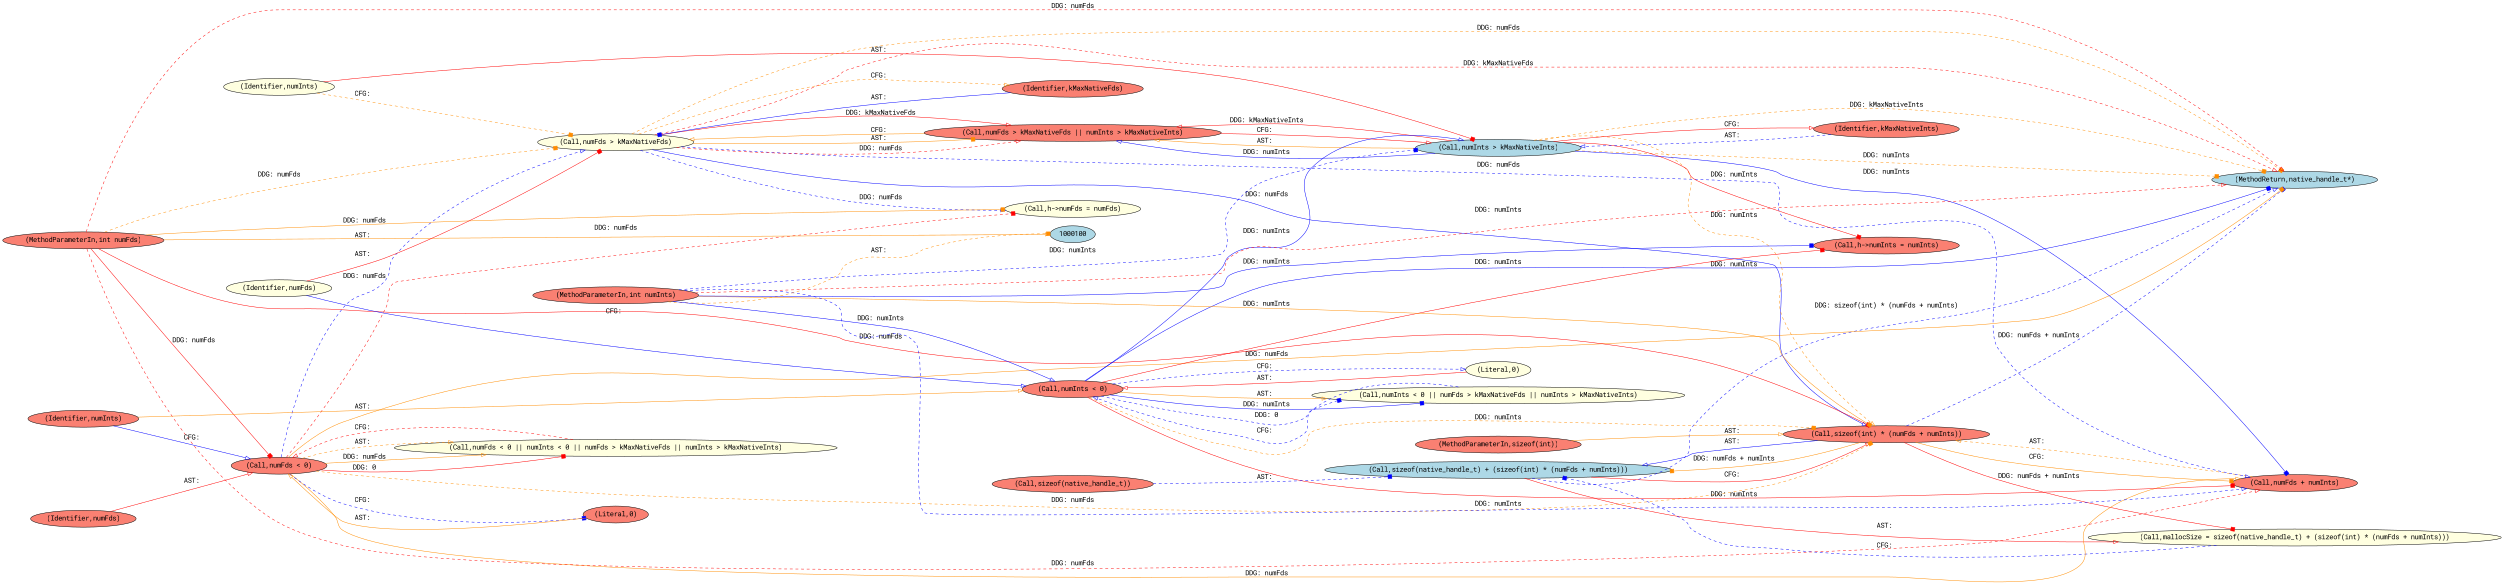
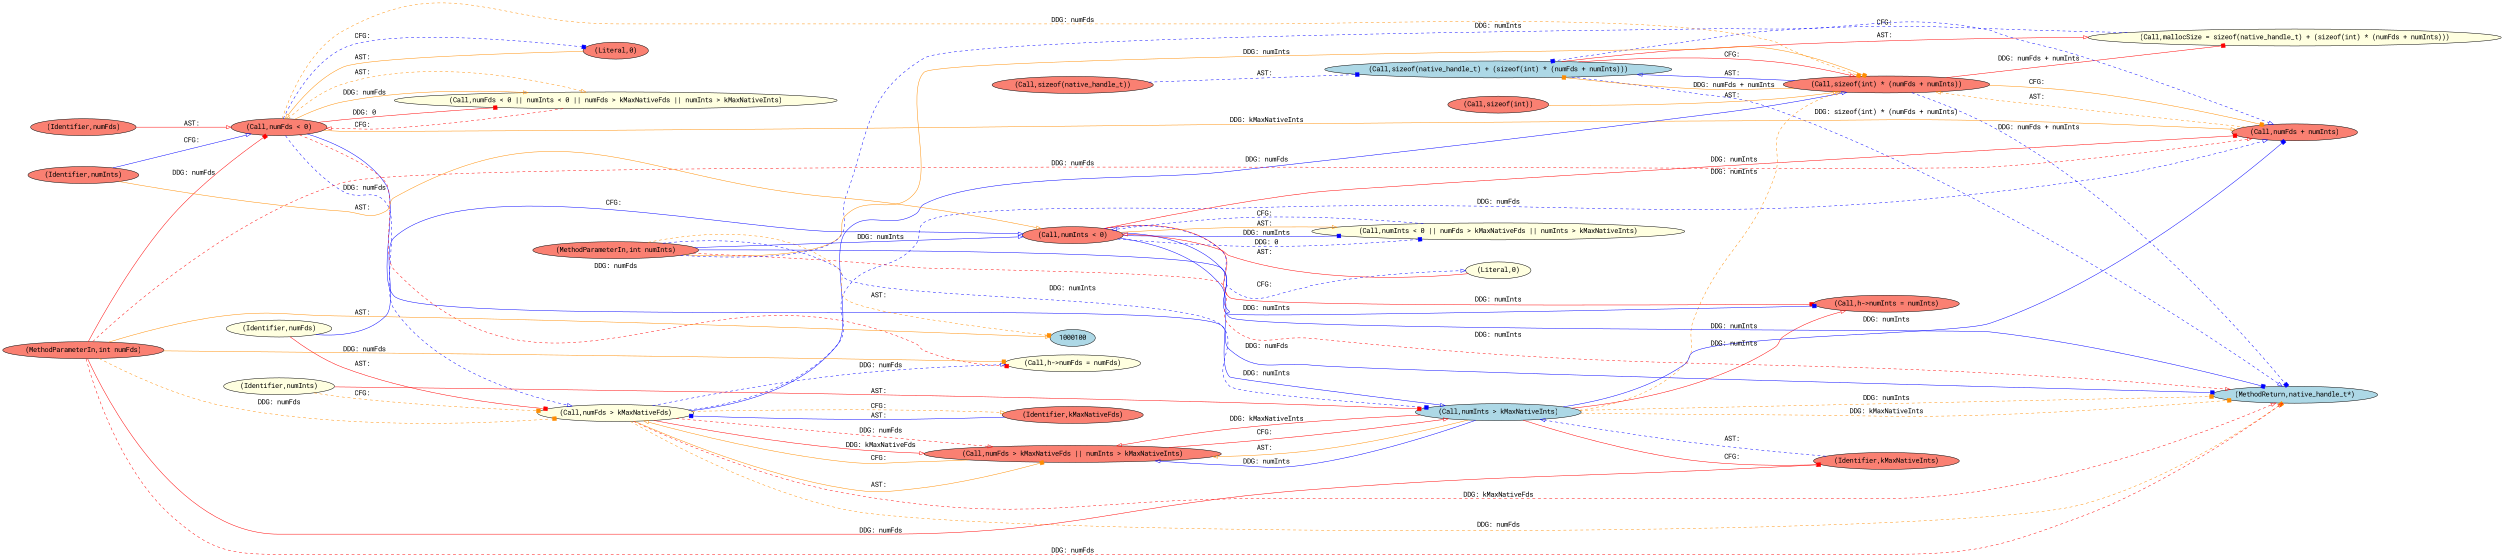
edge "(Call,numInts > kMaxNativeInts)" -> "(Call,h->numInts = numInts)": arrowhead box -> onormal
edge "(Call,numFds < 0)" -> "(MethodReturn,native_handle_t*)": color darkorange -> blue
edge "(MethodParameterIn,int numFds)" -> "(Call,sizeof(int) * (numFds + numInts))": now "(MethodParameterIn,int numFds)" -> "(Identifier,kMaxNativeInts)"
edge "(Call,numInts < 0)" -> "(Call,sizeof(int) * (numFds + numInts))": removed, label "DDG: numInts"
node "(MethodParameterIn,sizeof(int))": label "(MethodParameterIn,sizeof(int))" -> "(Call,sizeof(int))"
edge "(Call,numFds < 0)" -> "(Call,numFds + numInts)": label "DDG: numFds" -> "DDG: kMaxNativeInts"
